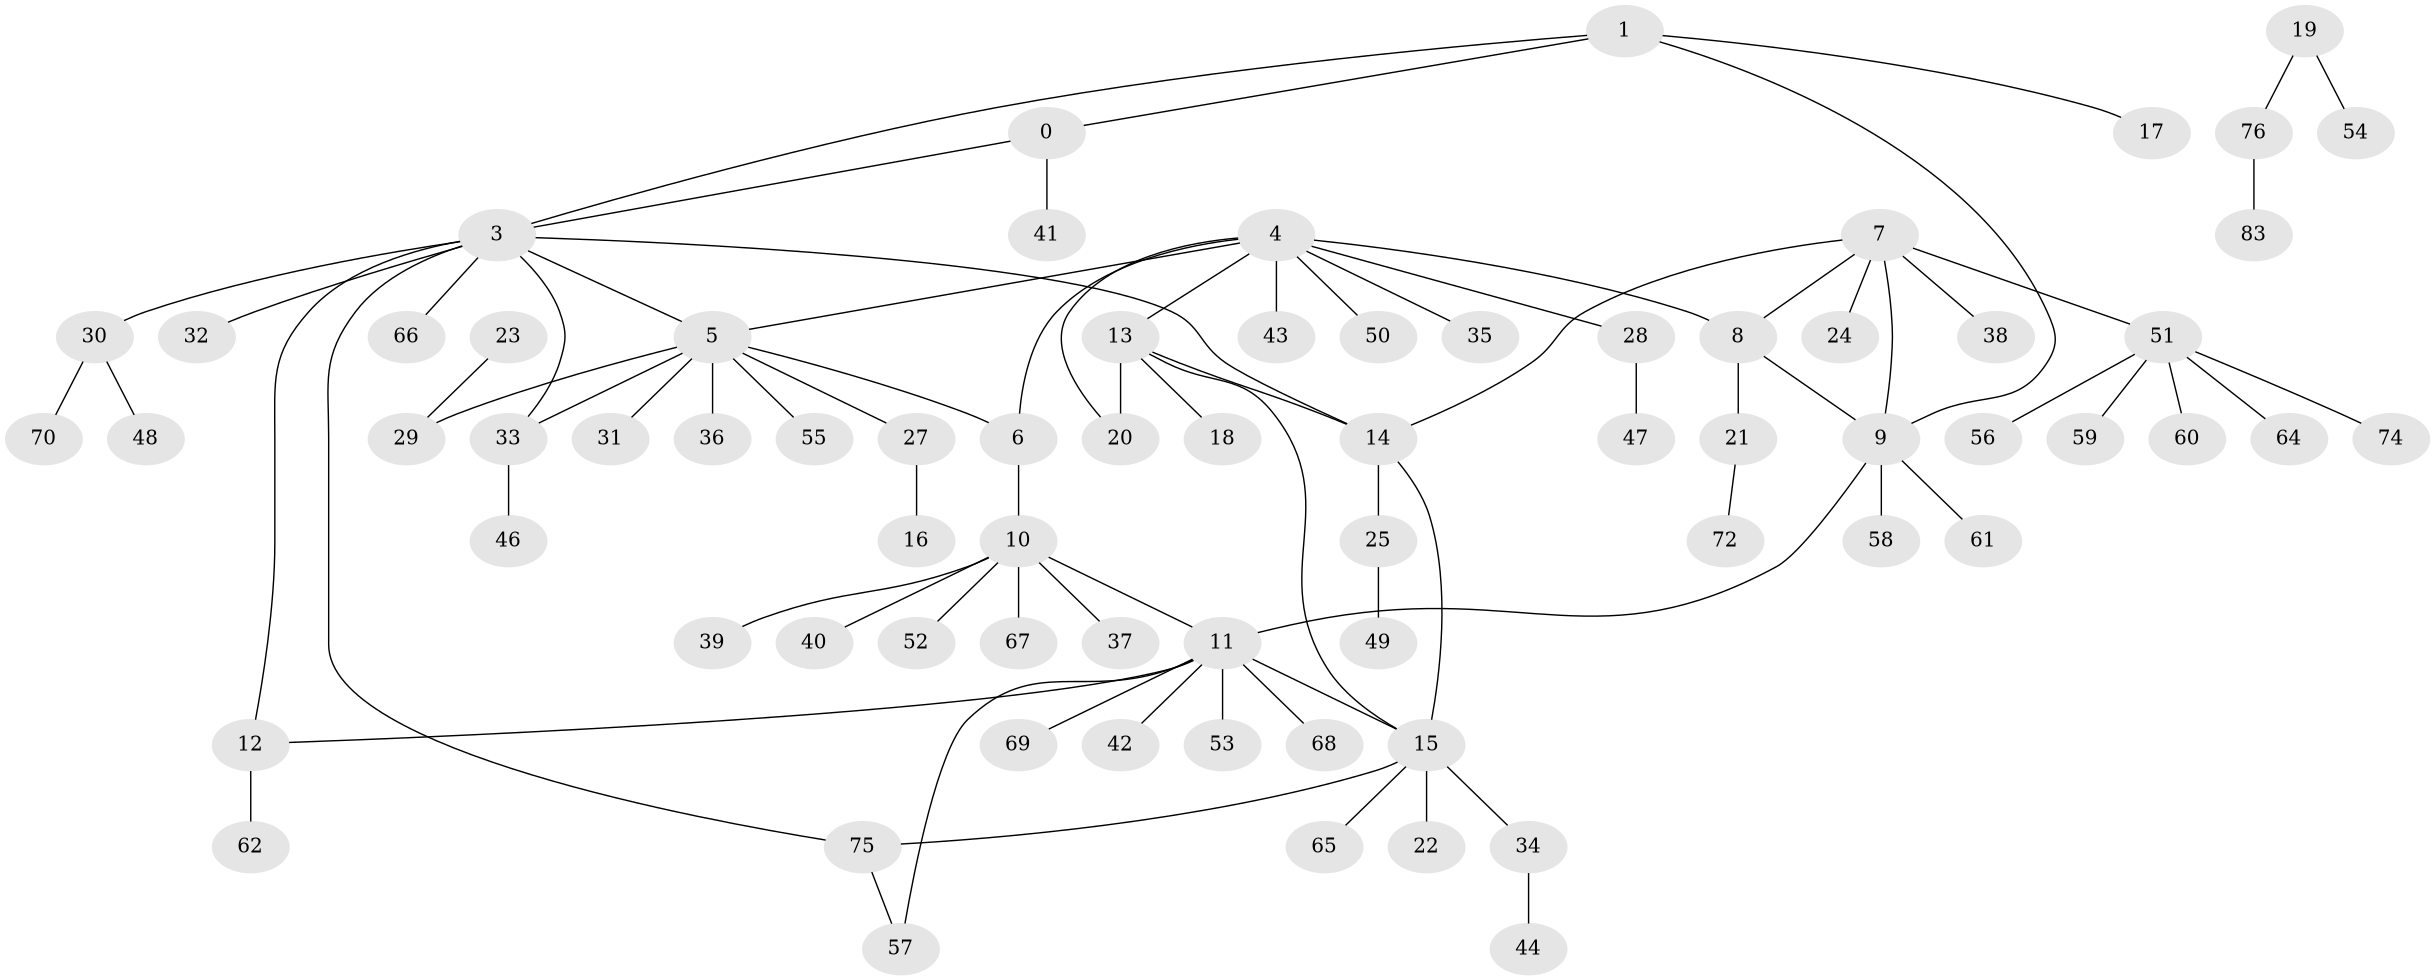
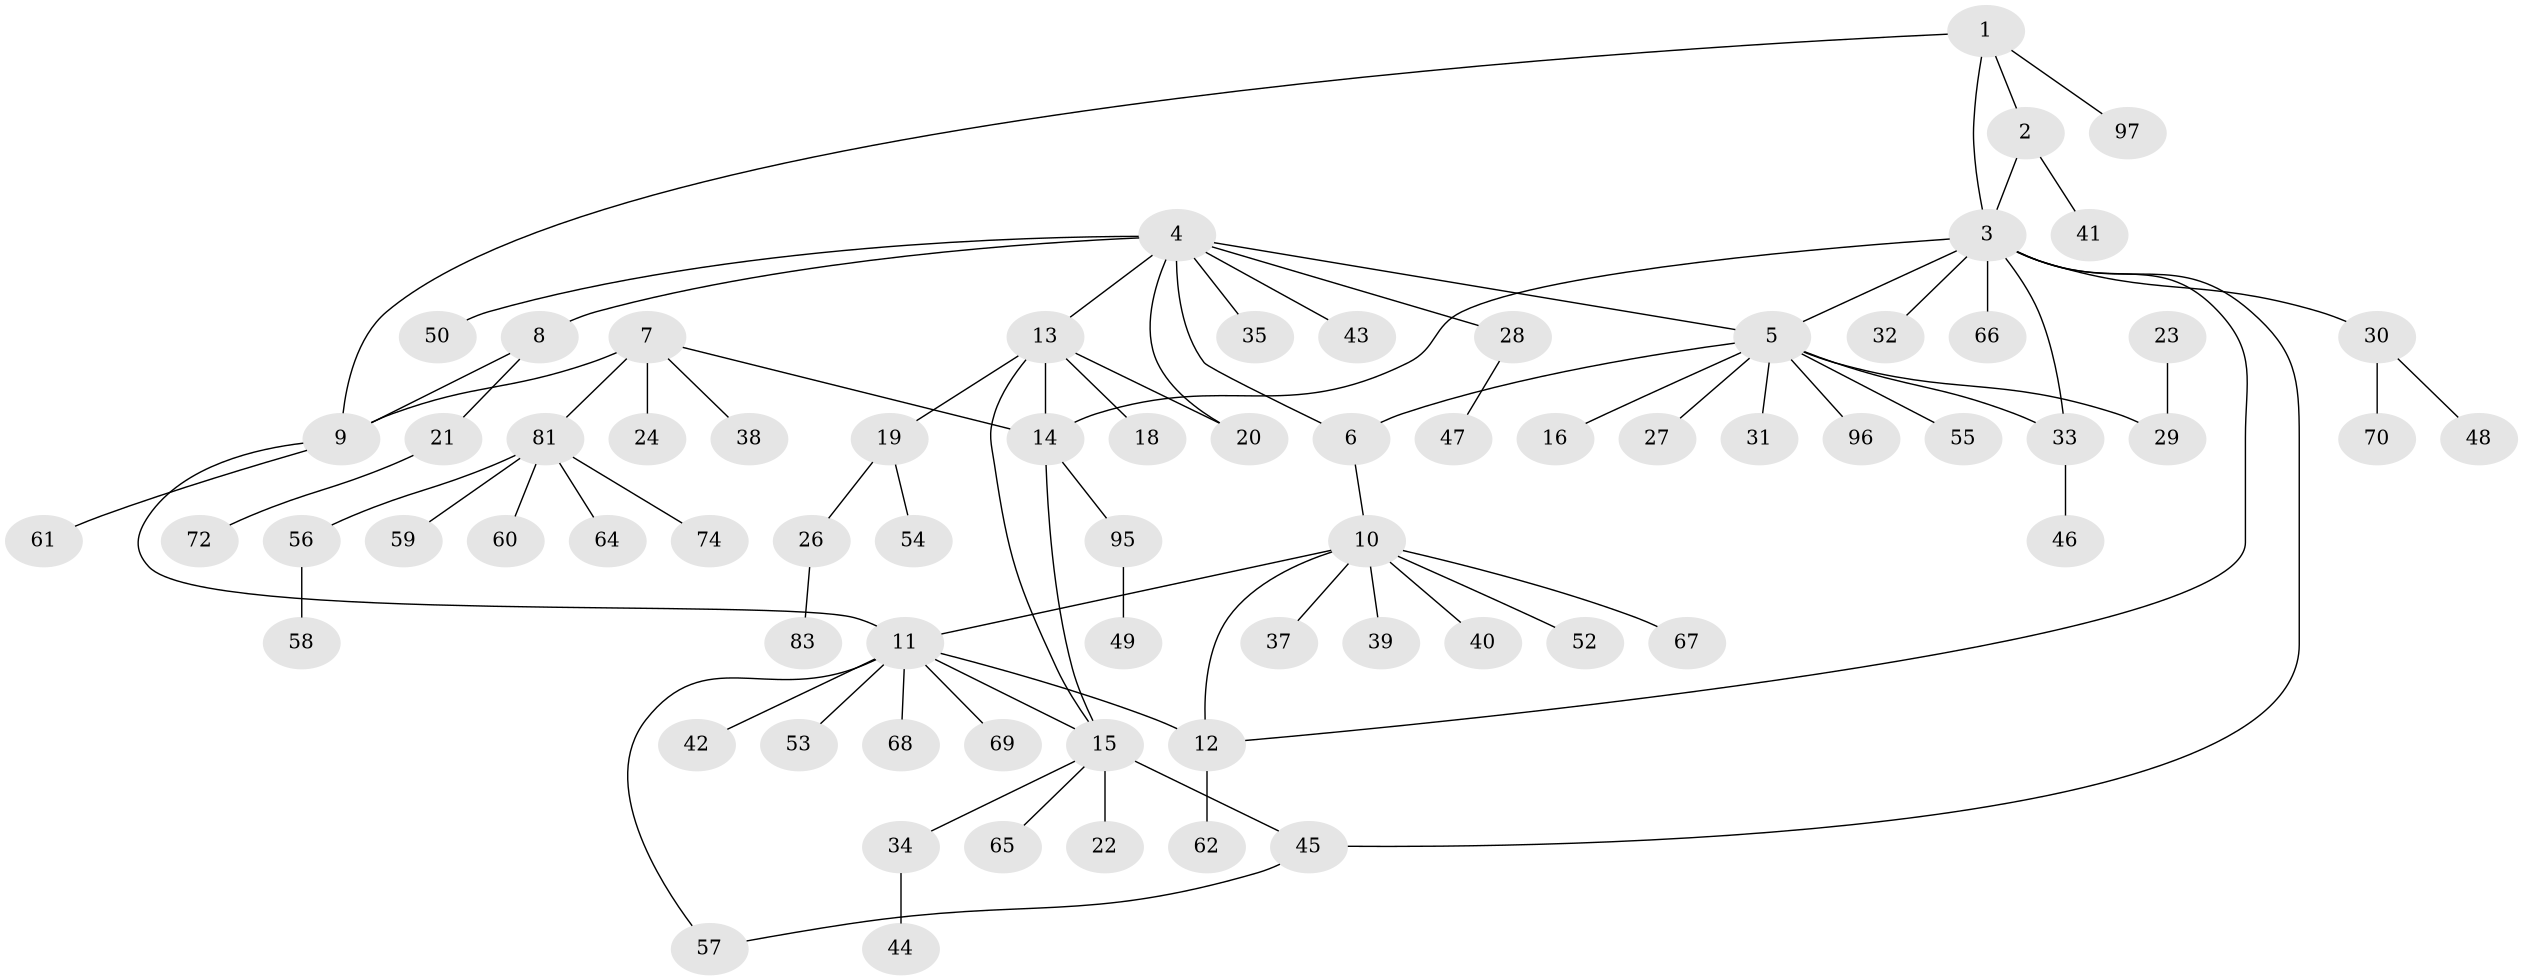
node "0": label "0" -> "2"
node "17": label "17" -> "97"
node "76": label "76" -> "26"
edge "7" -- "8": removed
node "51": label "51" -> "81"
edge "13" -- "19": added
node "36": label "36" -> "96"
edge "27" -- "16": now "5" -- "16"
edge "9" -- "58": now "56" -- "58"
node "25": label "25" -> "95"
edge "10" -- "12": added
node "75": label "75" -> "45"
